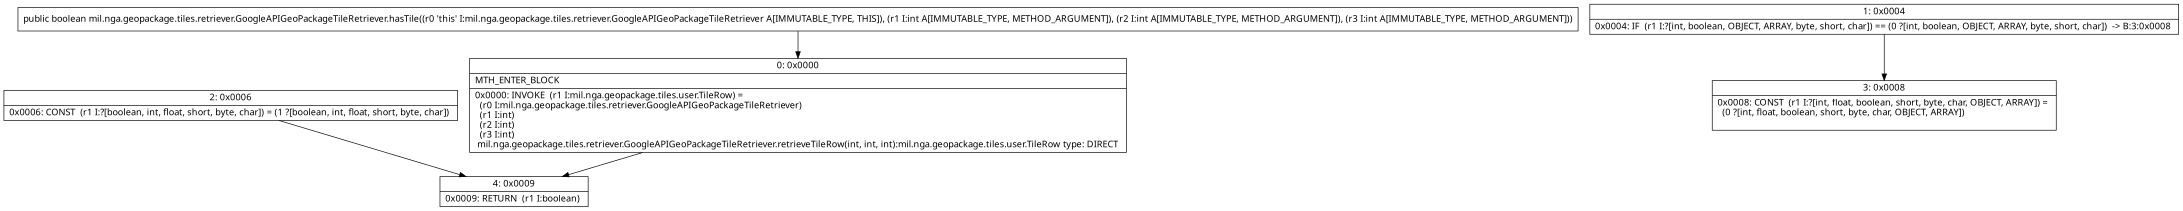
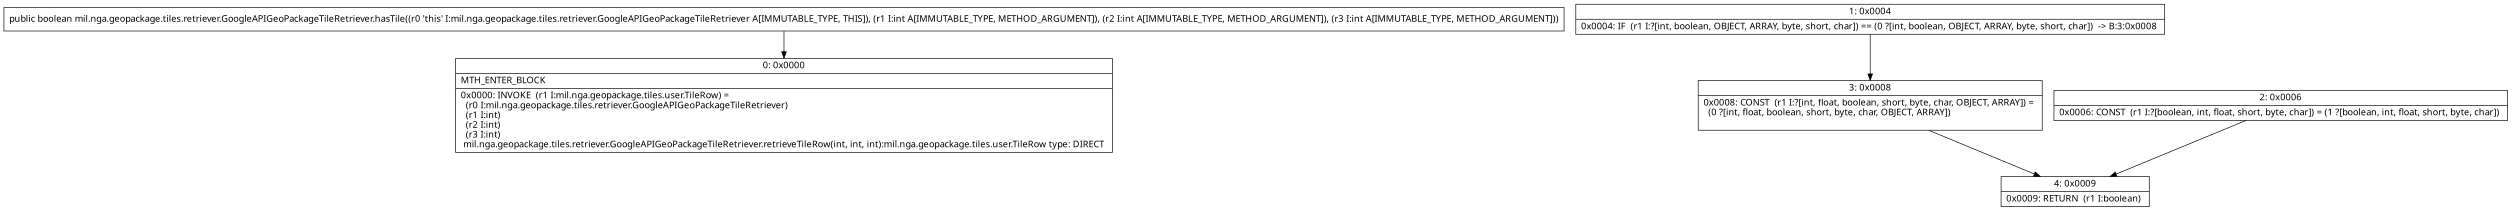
edge "0: 0x0000" -> "4: 0x0009": now "3: 0x0008" -> "4: 0x0009"
